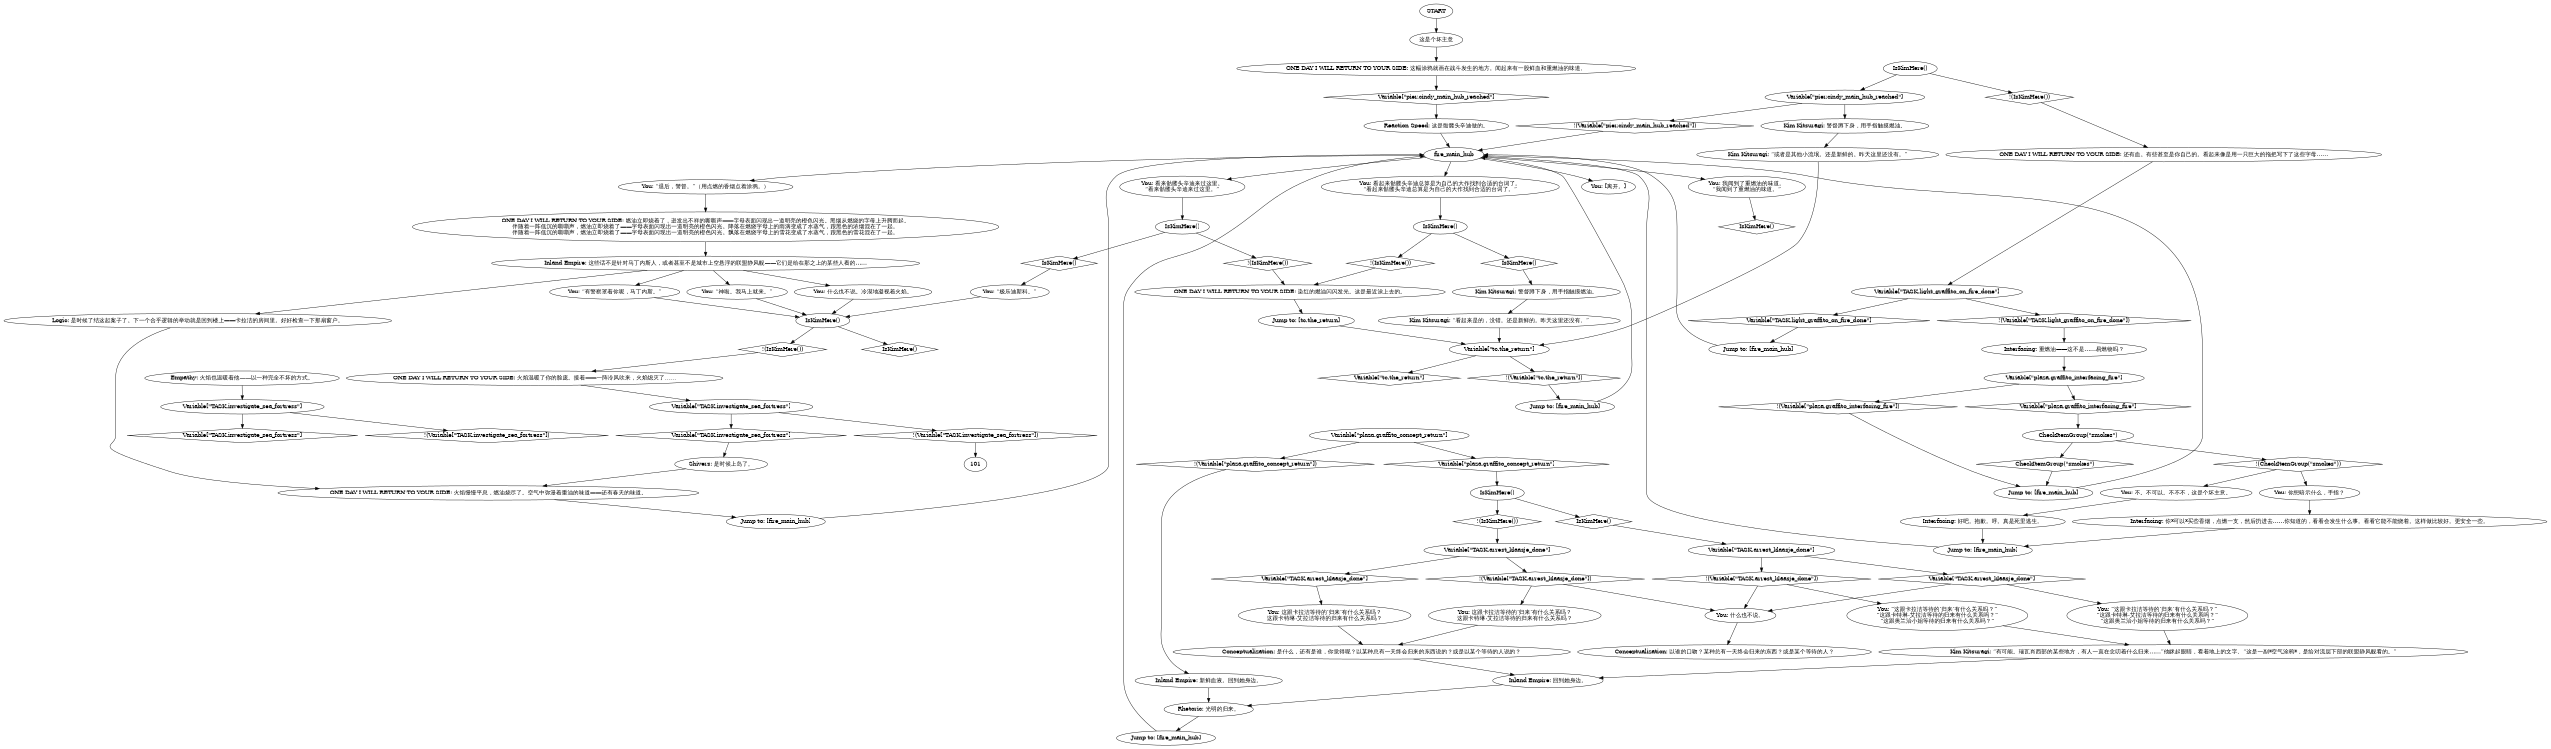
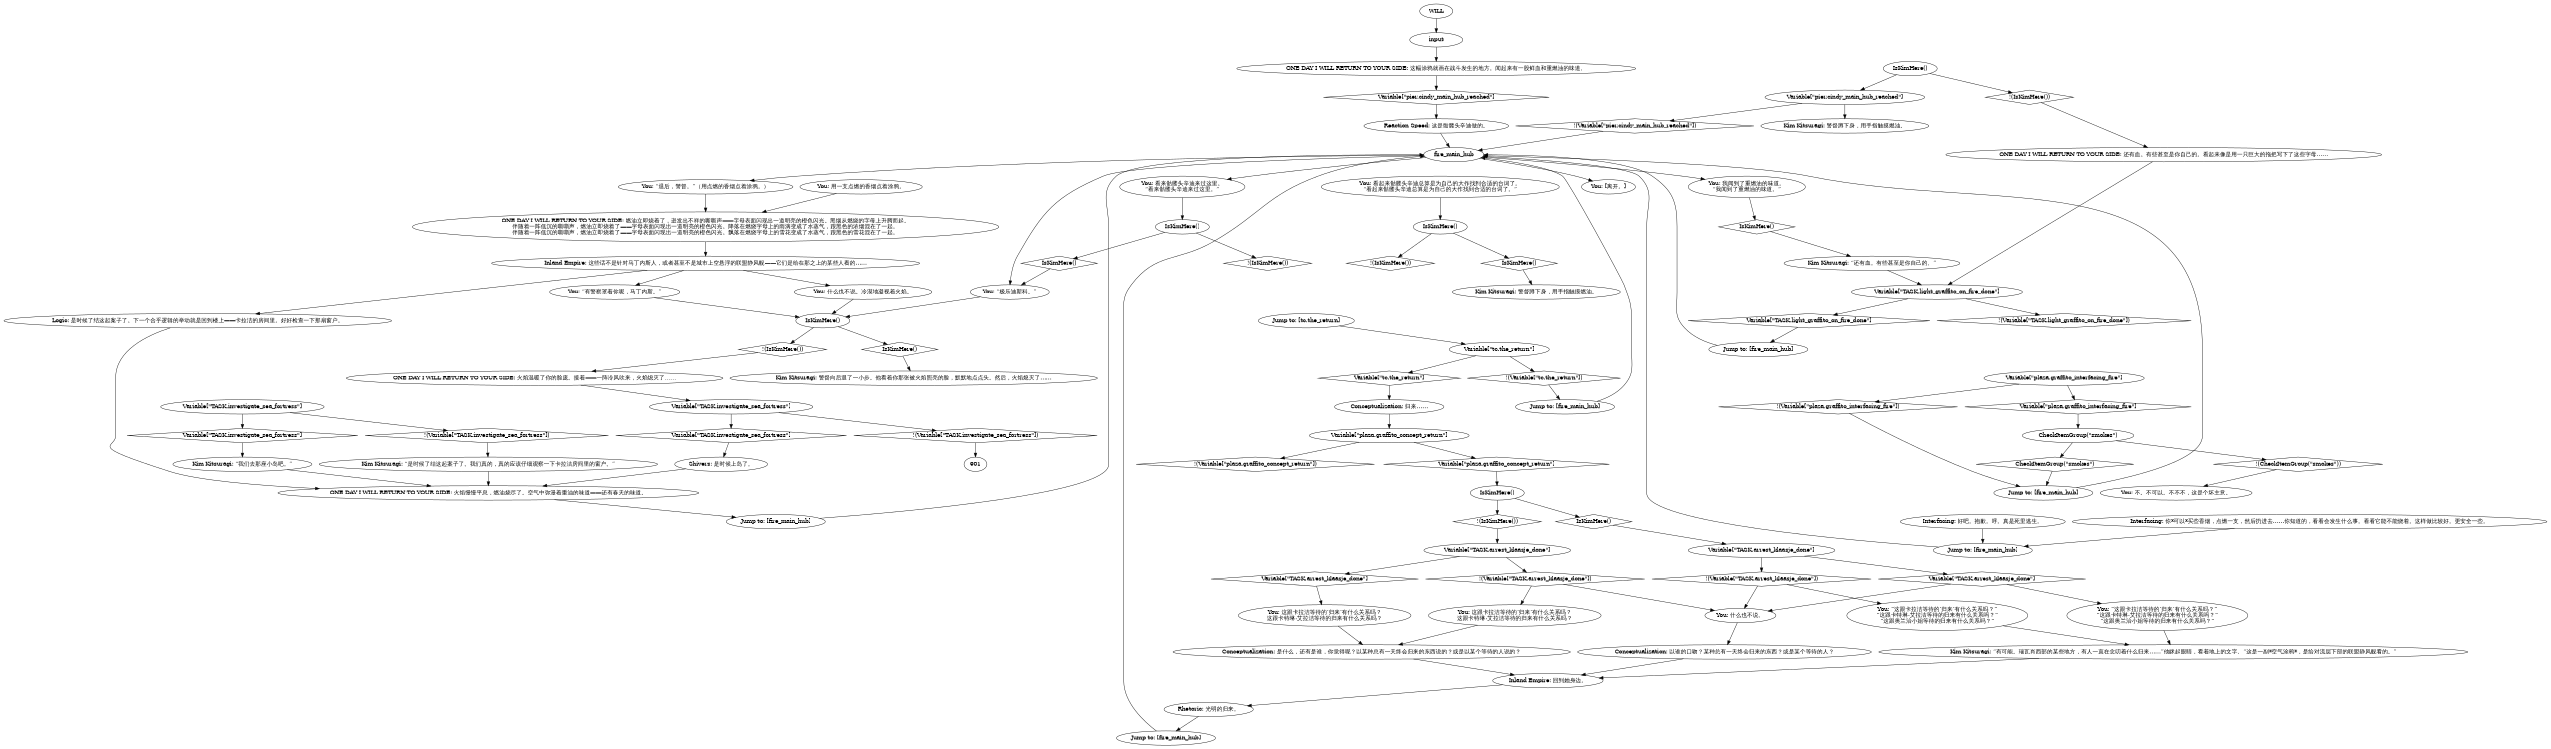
node "START": label "START" -> "WILL"
node "这是个坏主意": label "这是个坏主意" -> "input"
node "Kim Kitsuragi: “或者是其他小流氓。还是新鲜的。昨天这里还没有。”": removed
edge "fire_main_hub" -> "You: 看起来骷髅头辛迪总算是为自己的大作找到合适的台词了。 “看起来骷髅头辛迪总算是为自己的大作找到合适的台词了。”": now "fire_main_hub" -> "You: “极乐迪斯科。”"
node "You: 用一支点燃的香烟点着涂鸦。": added
node "Kim Kitsuragi: “还有血。有些甚至是你自己的。”": added
node "You: “神啦。我马上就来。”": removed
node "ONE DAY I WILL RETURN TO YOUR SIDE: 染红的燃油闪闪发光。这是最近涂上去的。": removed
node "Kim Kitsuragi: “看起来是的，没错。还是新鲜的。昨天这里还没有。”": removed
node "Interfacing: 重燃油——这不是……易燃物吗？": removed
node "Empathy: 火焰也温暖着他——以一种完全不坏的方式。": removed
node "Kim Kitsuragi: 警督向后退了一小步。他看着你那张被火焰照亮的脸，默默地点点头。然后，火焰熄灭了……": added
node "Conceptualization: 归来……": added
node "Kim Kitsuragi: “我们去那座小岛吧。”": added
node "Kim Kitsuragi: “是时候了结这起案子了。我们真的，真的应该仔细观察一下卡拉洁房间里的窗户。”": added
node "101": label "101" -> "901"
node "You: 你想暗示什么，手指？": removed
edge "You: 不。不可以。不不不，这是个坏主意。" -> "Interfacing: 好吧。抱歉。呼。真是死里逃生。": removed
edge "Conceptualization: 以谁的口吻？某种总有一天终会归来的东西？或是某个等待的人？" -> "Inland Empire: 回到她身边。": added
node "Inland Empire: 新鲜血液。回到她身边。": removed
